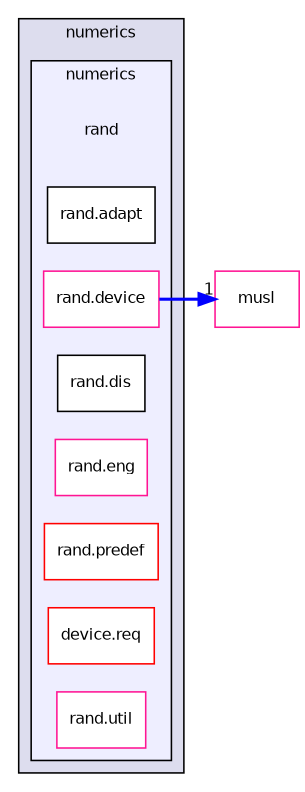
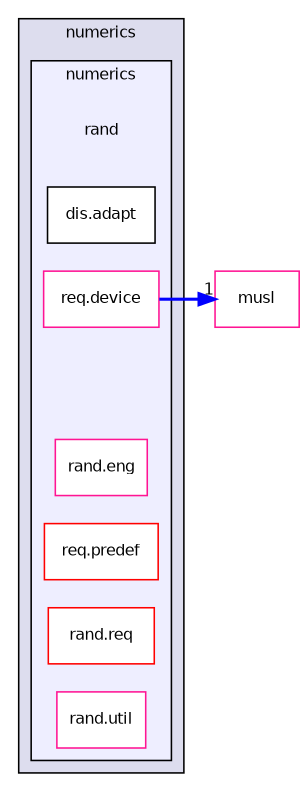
node "rand.adapt": label "rand.adapt" -> "dis.adapt"
node "rand.device": label "rand.device" -> "req.device"
node "rand.dis": removed
node "rand.predef": label "rand.predef" -> "req.predef"
node "device.req": label "device.req" -> "rand.req"
